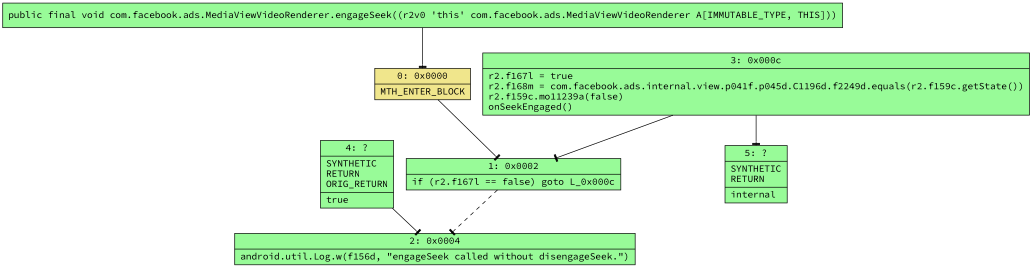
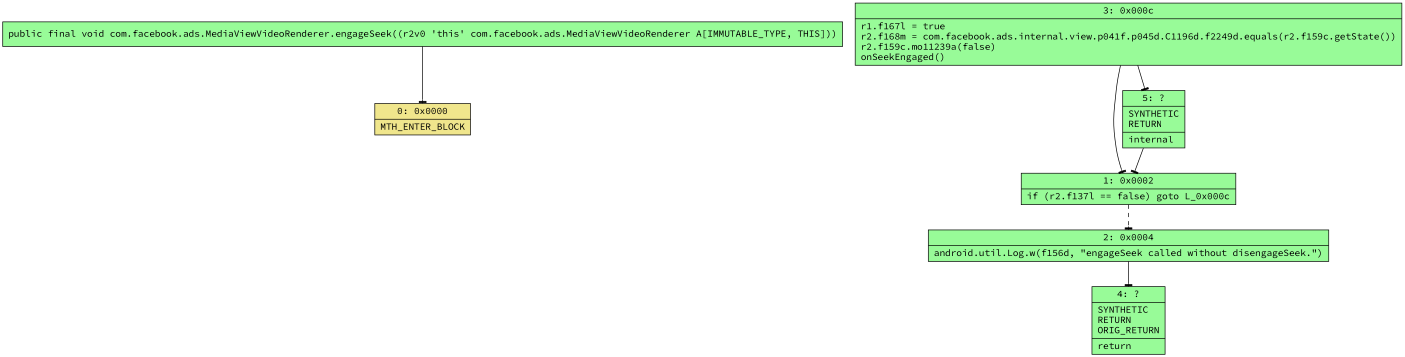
node "3: 0x000c": text "r2.f167l = true" -> "r1.f167l = true"
edge "0: 0x0000" -> "1: 0x0002": now "5: ?" -> "1: 0x0002"
node "1: 0x0002": text "if (r2.f167l == false) goto L_0x000c" -> "if (r2.f137l == false) goto L_0x000c"
node "4: ?": text "true" -> "return"
edge "4: ?" -> "2: 0x0004": reversed
